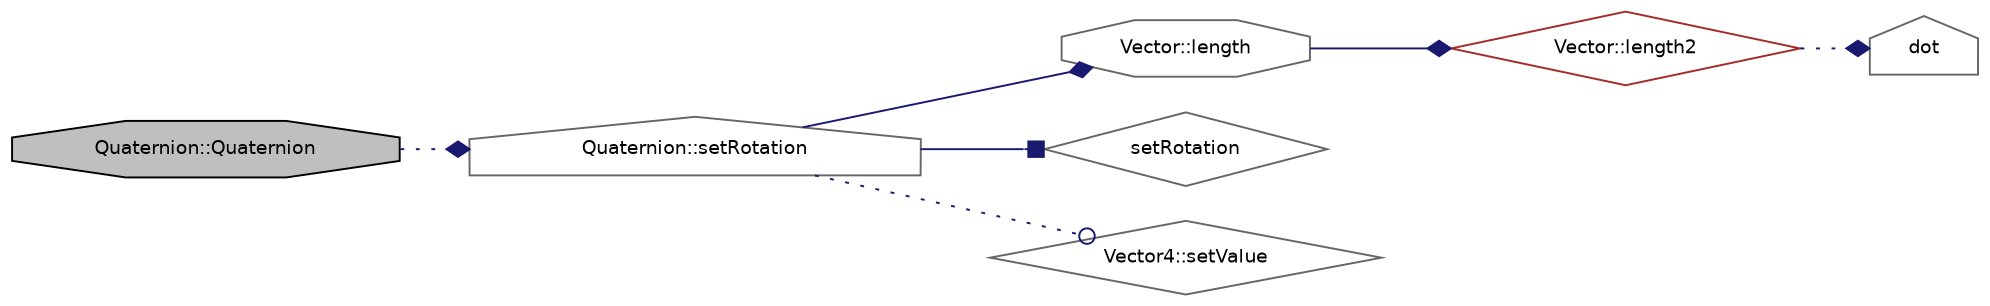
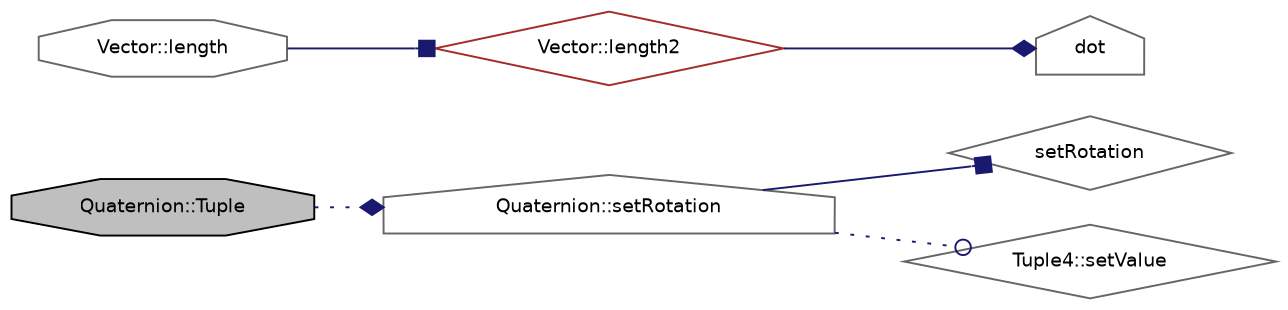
edge "Vector::length" -> "Vector::length2": arrowhead diamond -> box
edge "Vector::length2" -> "dot": style dotted -> solid
edge "Quaternion::setRotation" -> "Vector::length": removed
node "Quaternion::Quaternion": label "Quaternion::Quaternion" -> "Quaternion::Tuple"
node "Vector4::setValue": label "Vector4::setValue" -> "Tuple4::setValue"
